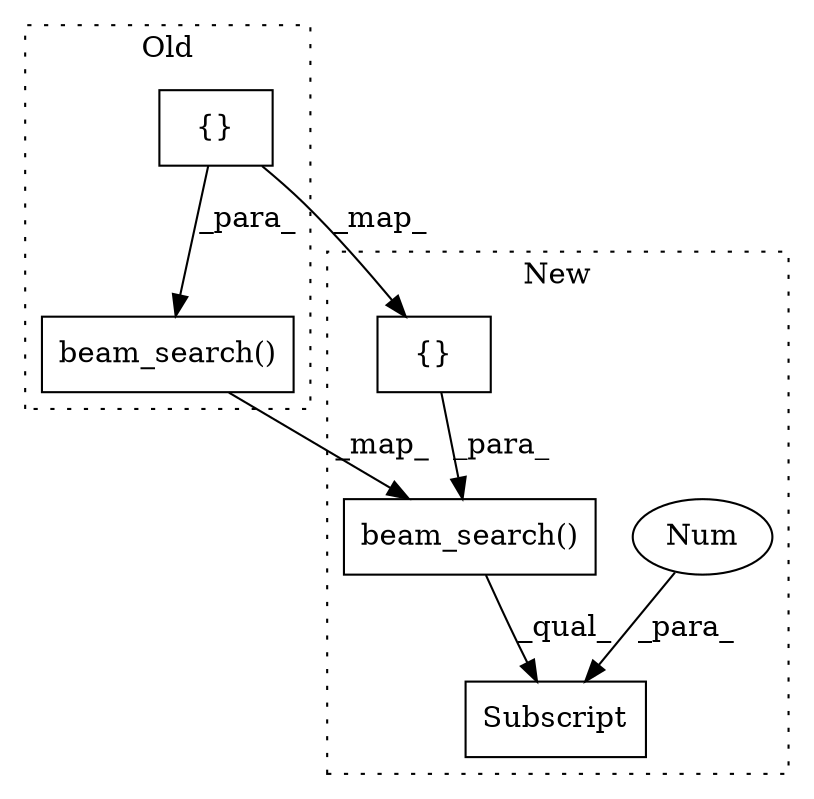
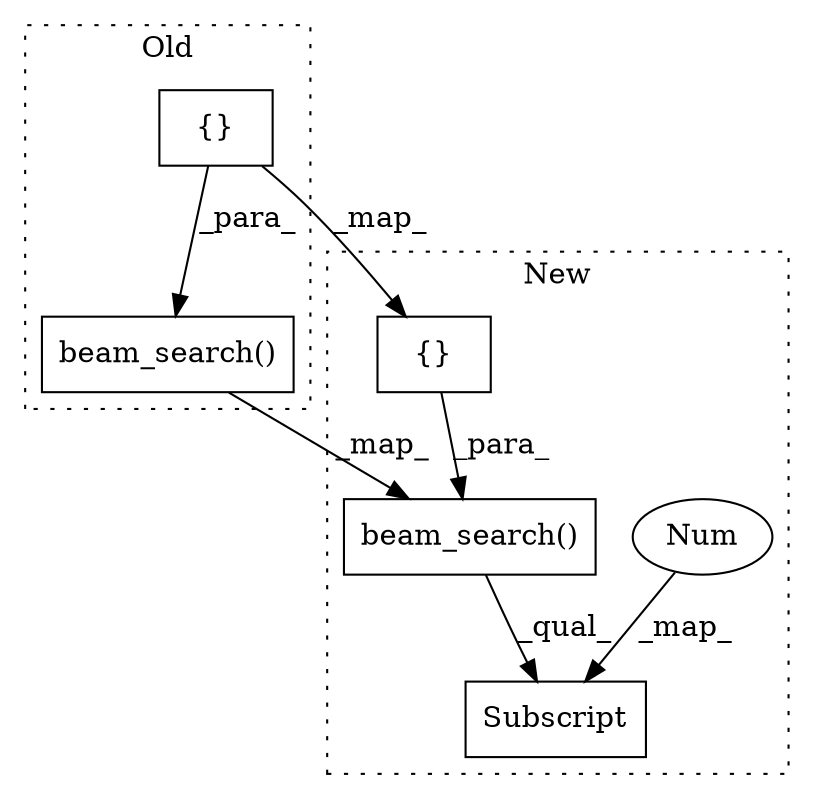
edge "Num" -> "Subscript": label "_para_" -> "_map_"
